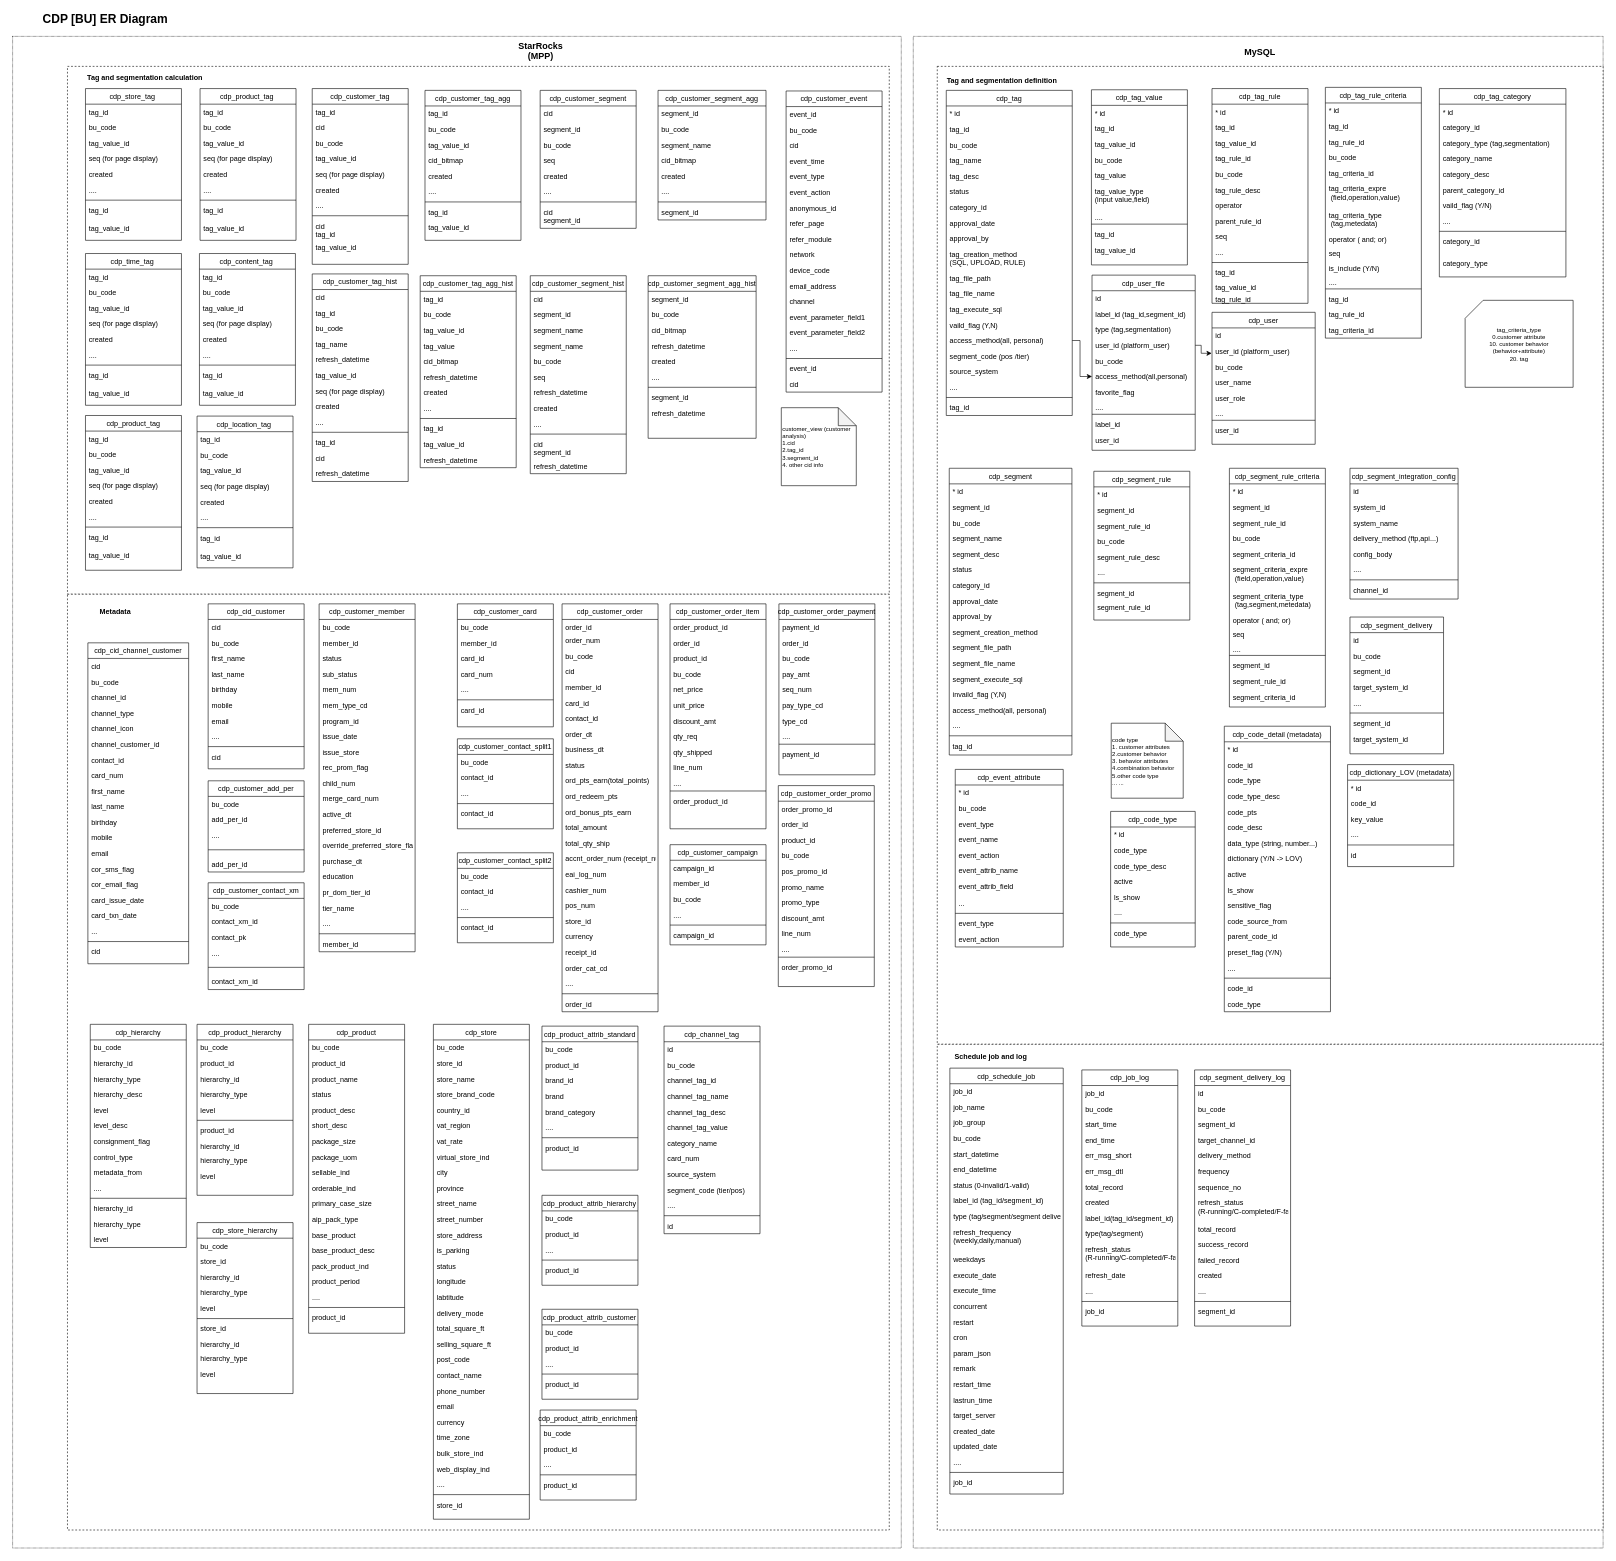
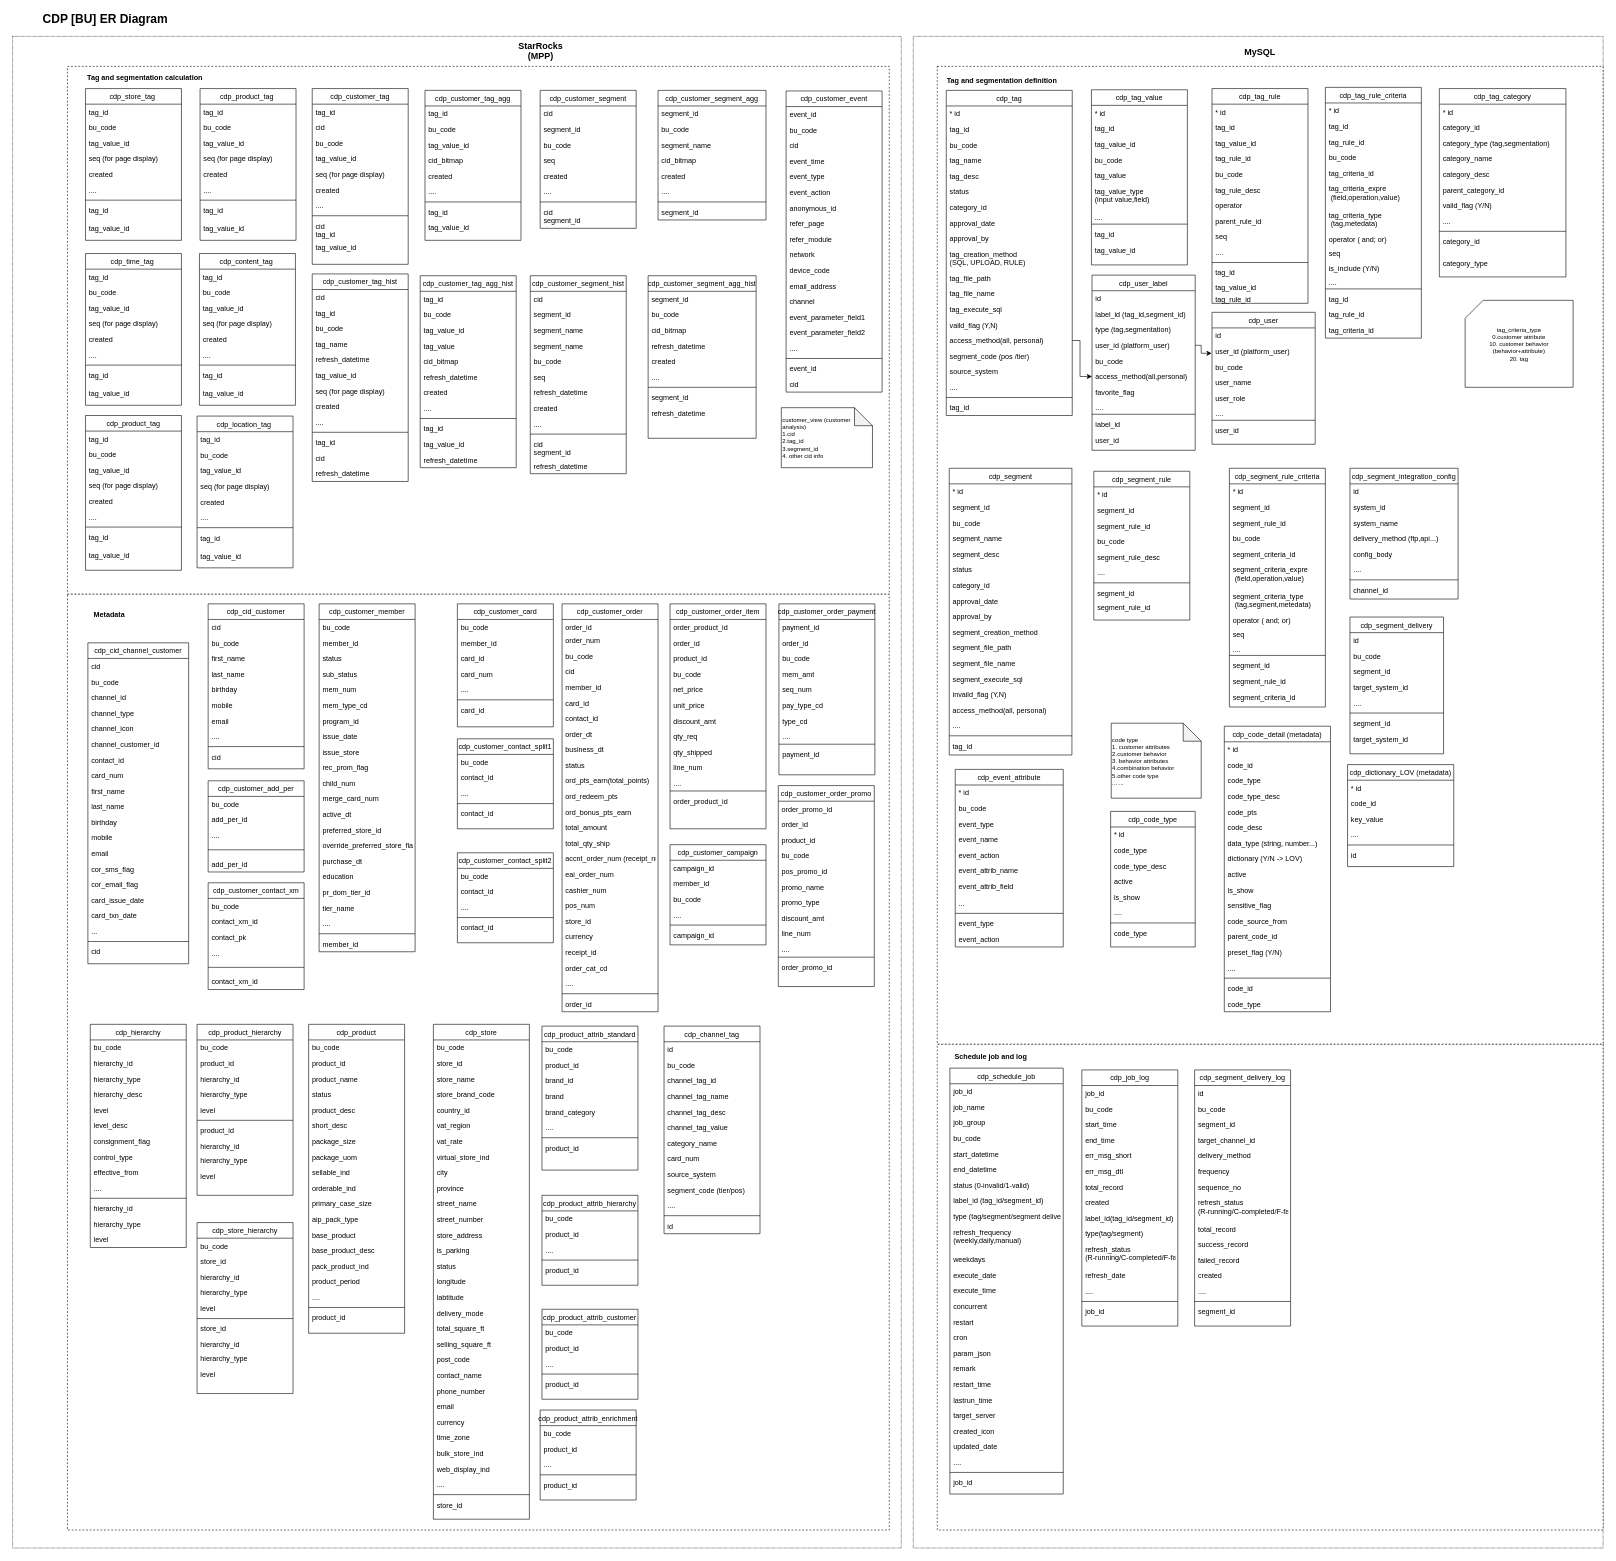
node "cdp_user_file": label "cdp_user_file" -> "cdp_user_label"
node "customer_view (customer analysis) 1.cid 2.tag_id 3.segment_id 4. other cid info": size 75x78 -> 91x60
node "Metadata": moved (116, 612) -> (110, 615)
node "pay_amt": label "pay_amt" -> "mem_amt"
node "code type1. customer attributes2.customer behavior3. behavior attributes4.combination behavior 5.other code type ... ...": size 72x75 -> 90x75
node "eai_log_num": label "eai_log_num" -> "eai_order_num"
node "metadata_from": label "metadata_from" -> "effective_from"
node "created_date": label "created_date" -> "created_icon"
